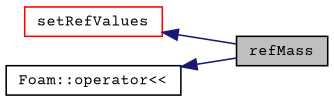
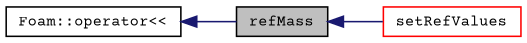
edge "refMass" -> "setRefValues": reversed
